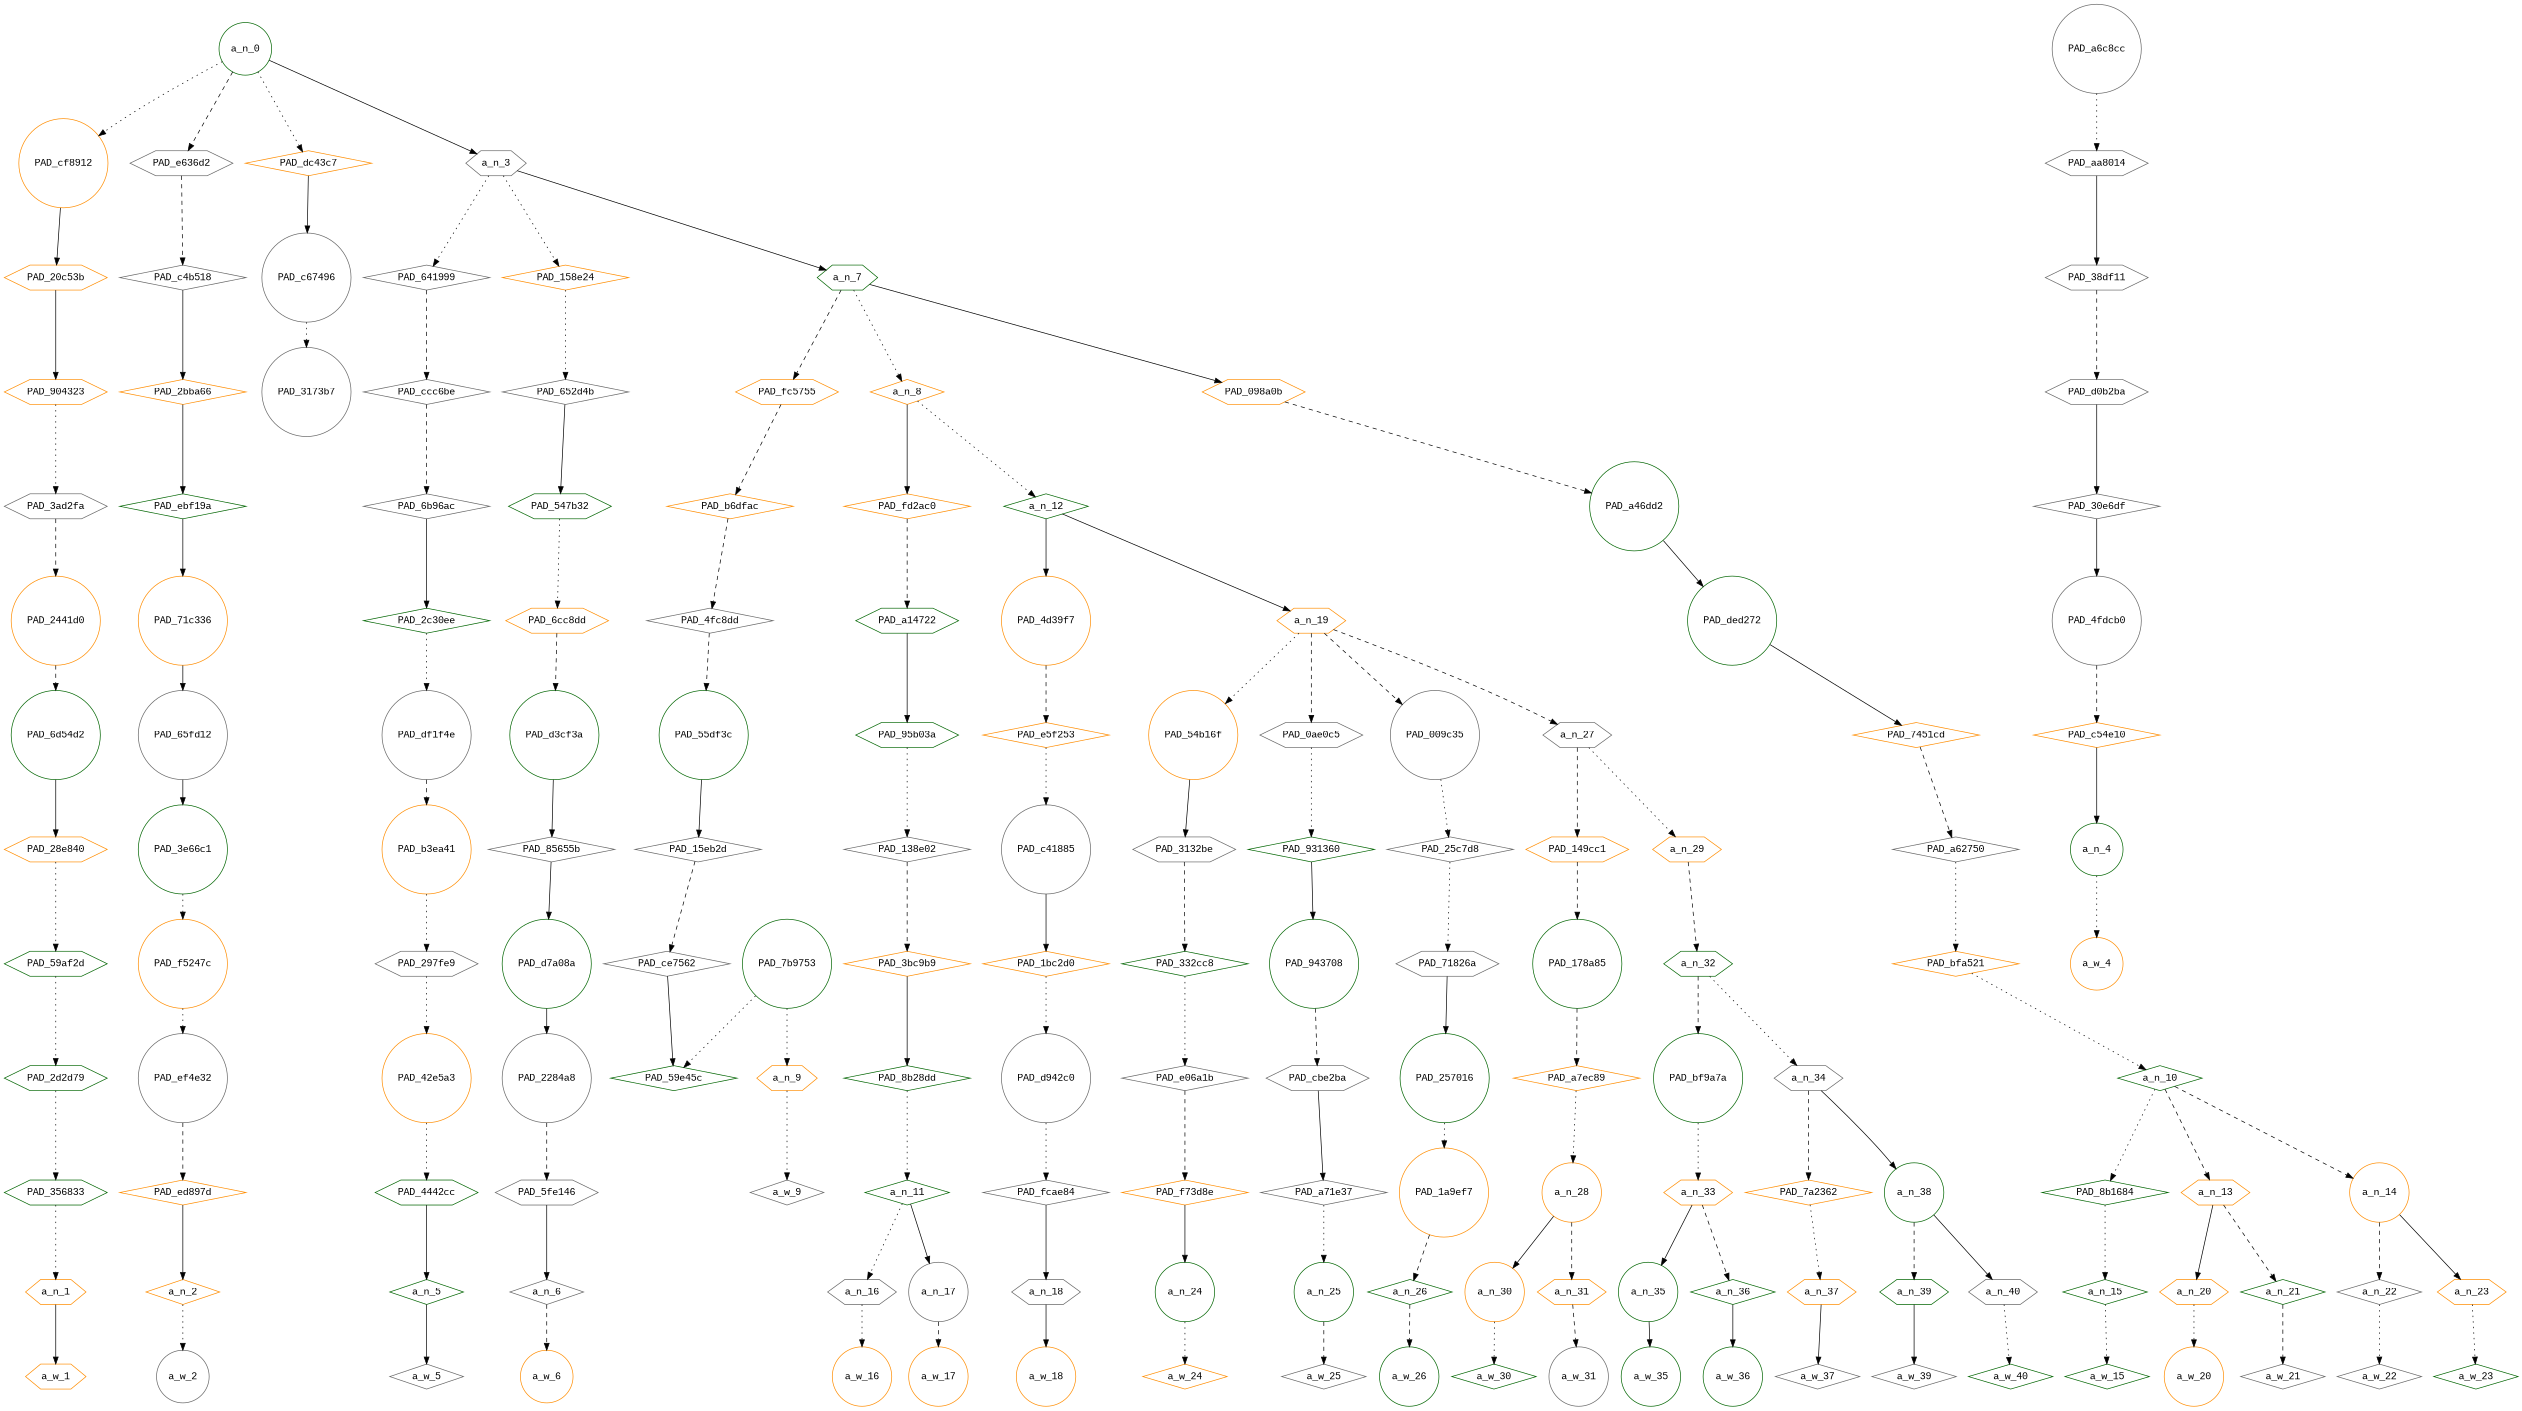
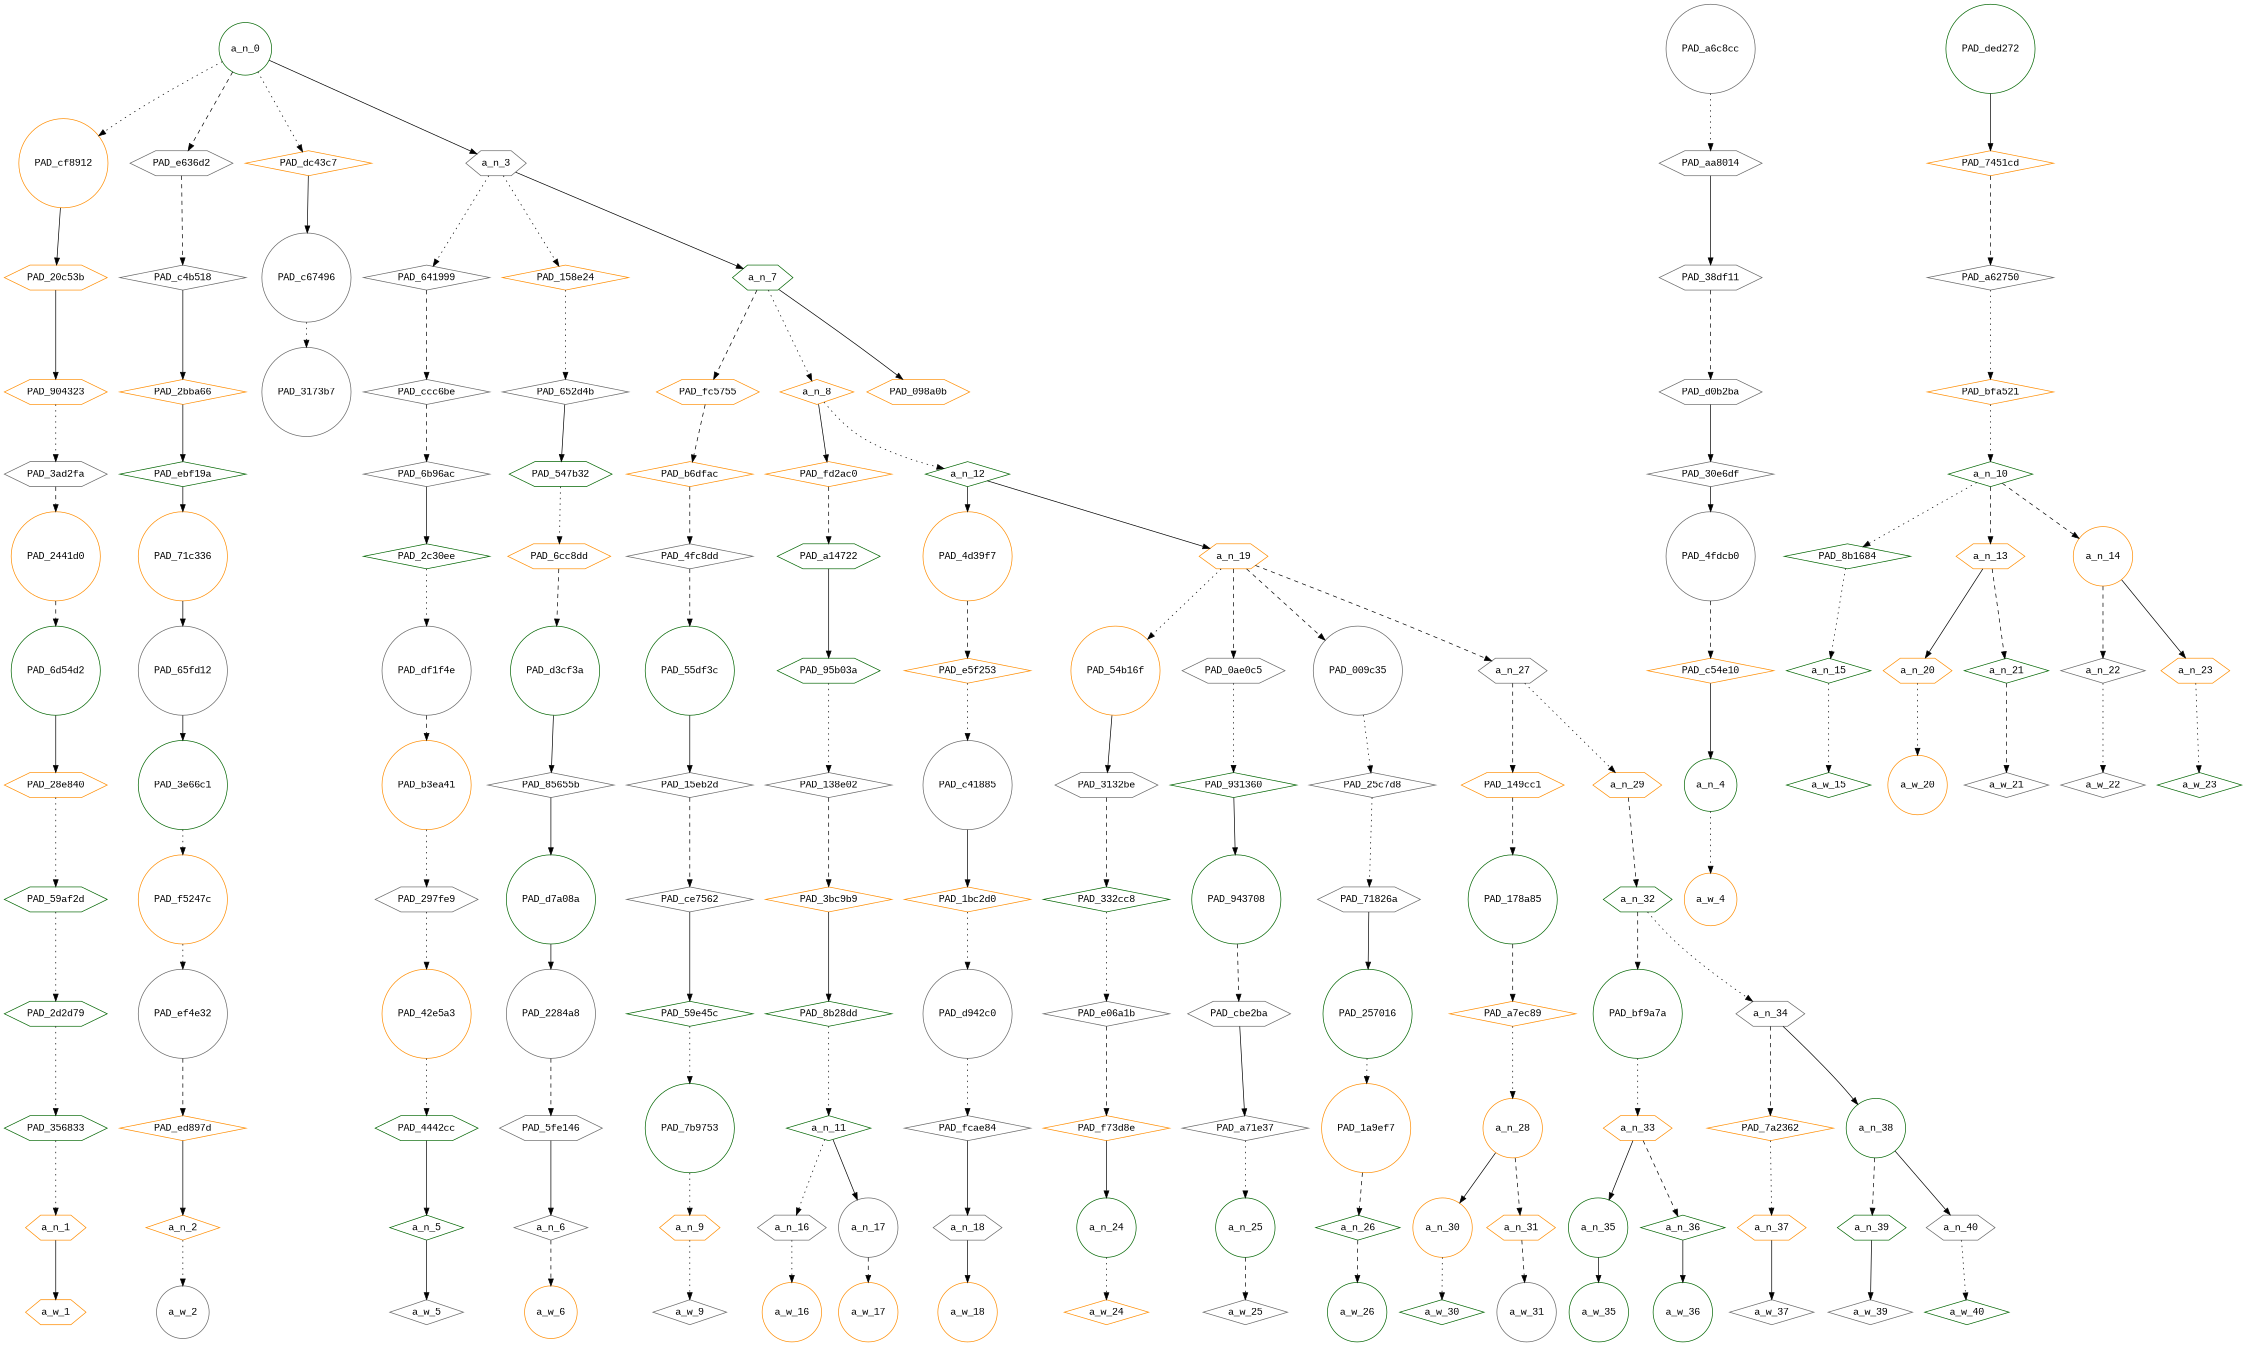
node "PAD_a46dd2": removed
edge "PAD_7b9753" -> "PAD_59e45c": reversed
